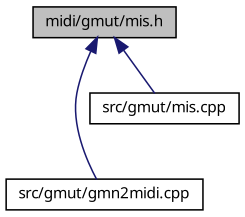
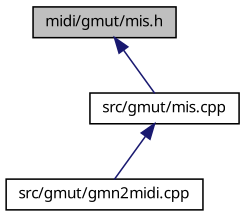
edge "src/gmut/gmn2midi.cpp" -> "midi/gmut/mis.h": now "src/gmut/gmn2midi.cpp" -> "src/gmut/mis.cpp"
